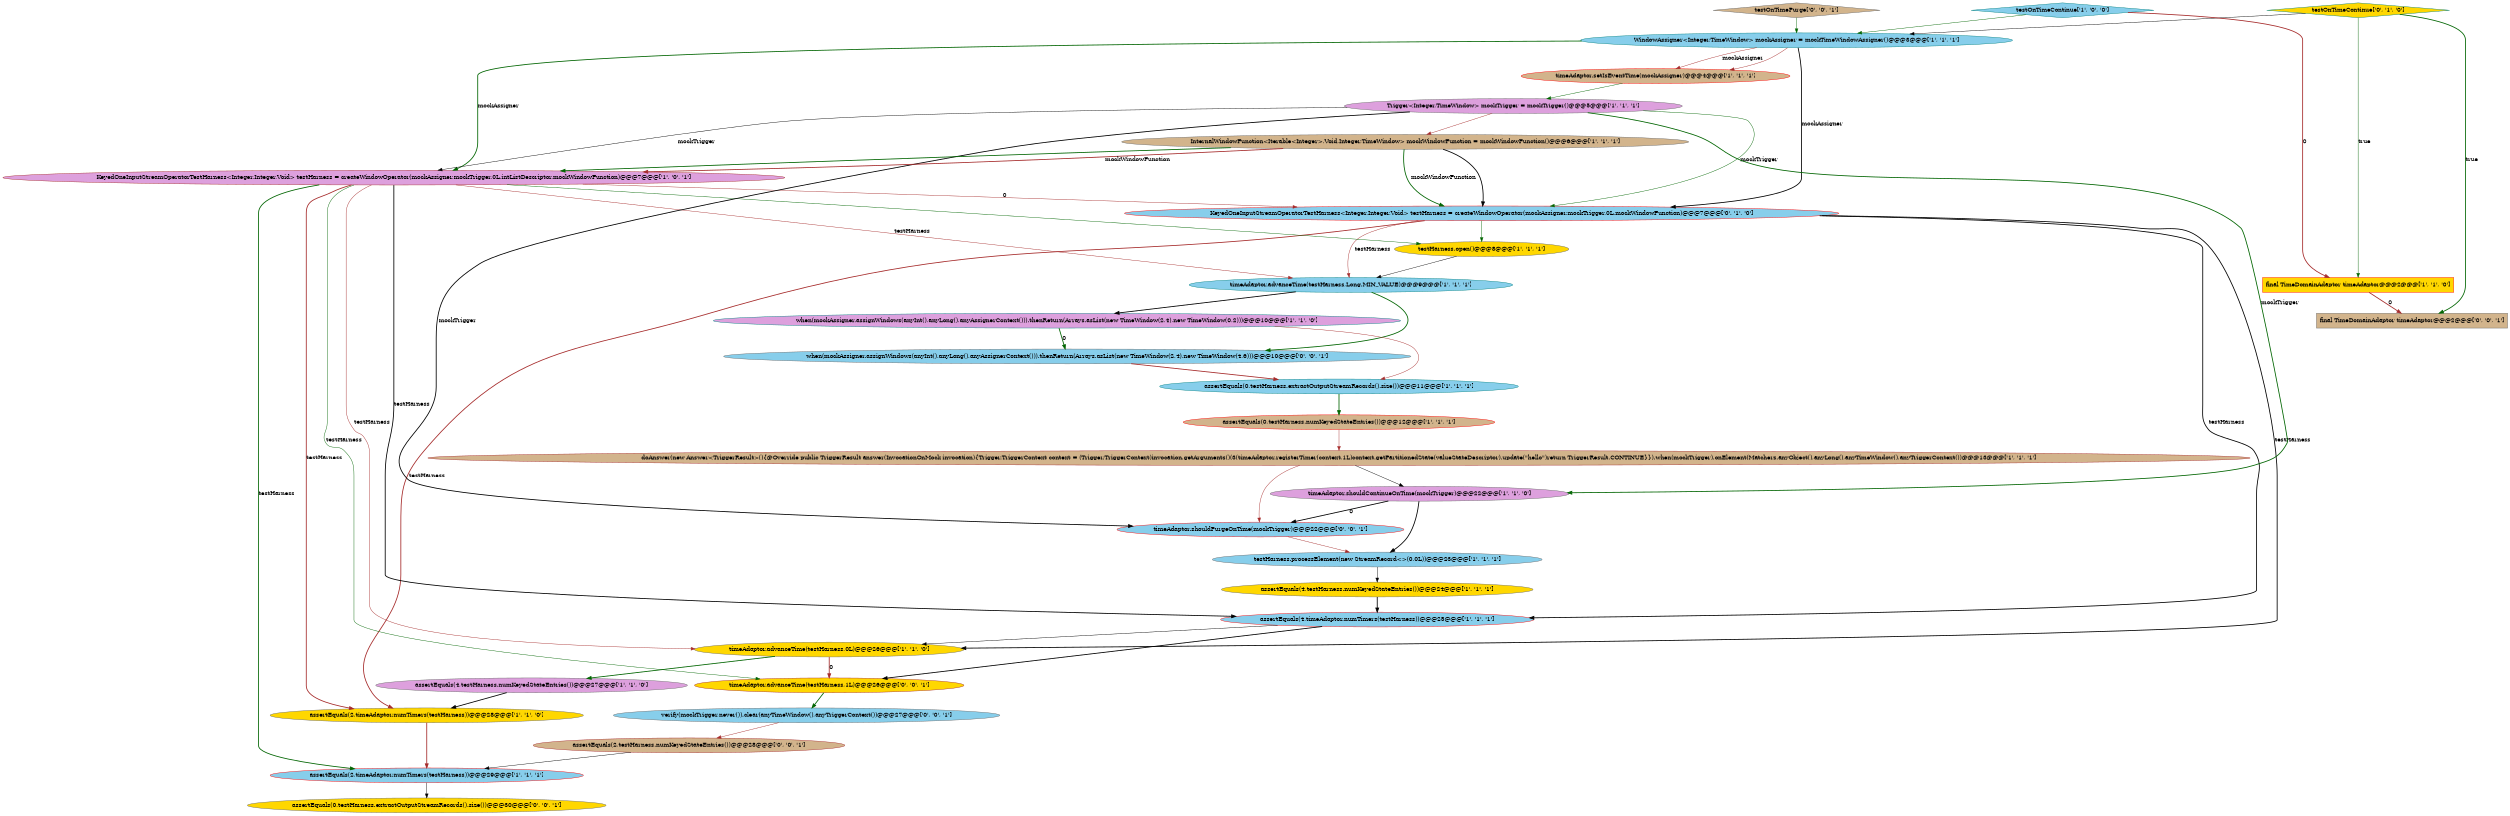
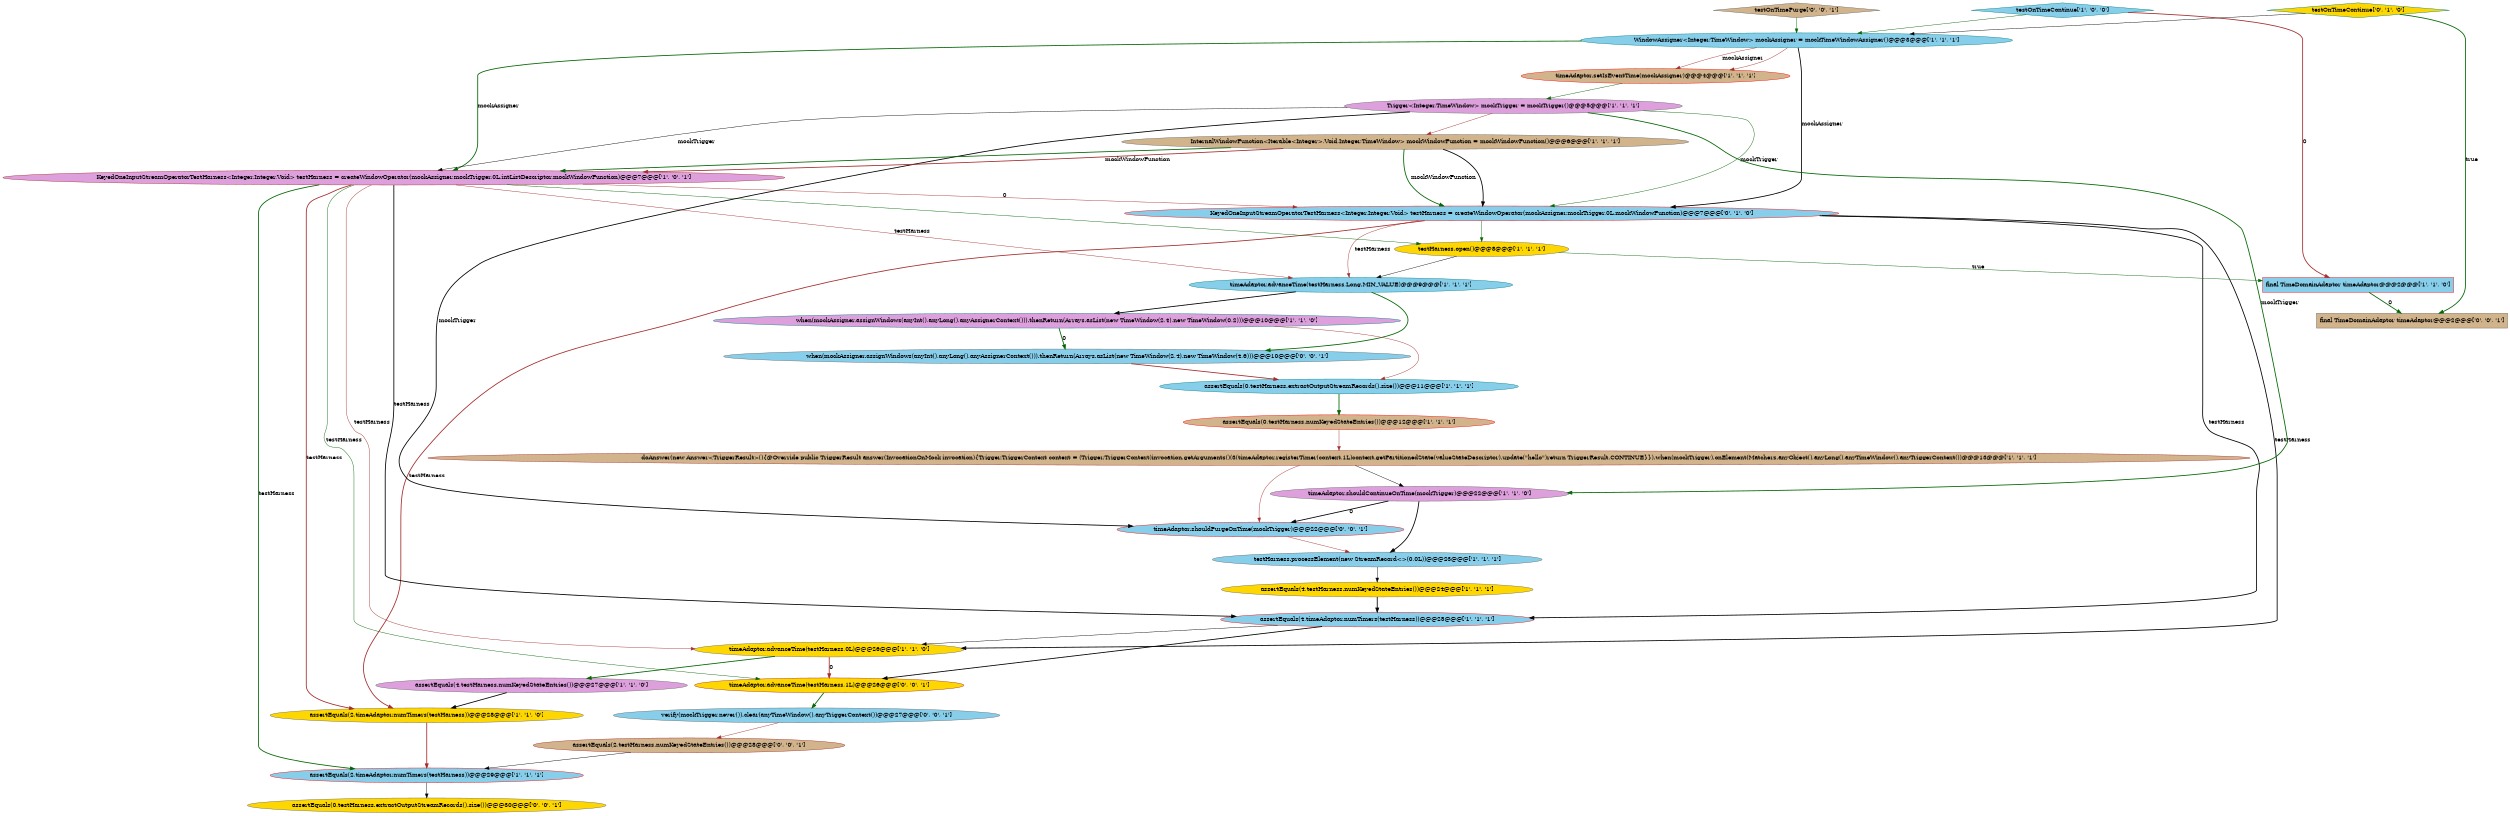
edge "testOnTimeContinue['0', '1', '0']" -> "final TimeDomainAdaptor timeAdaptor@@@2@@@['1', '1', '0']": now "testHarness.open()@@@8@@@['1', '1', '1']" -> "final TimeDomainAdaptor timeAdaptor@@@2@@@['1', '1', '0']"
node "final TimeDomainAdaptor timeAdaptor@@@2@@@['1', '1', '0']": fillcolor gold -> skyblue
edge "final TimeDomainAdaptor timeAdaptor@@@2@@@['1', '1', '0']" -> "final TimeDomainAdaptor timeAdaptor@@@2@@@['0', '0', '1']": color brown -> darkgreen
